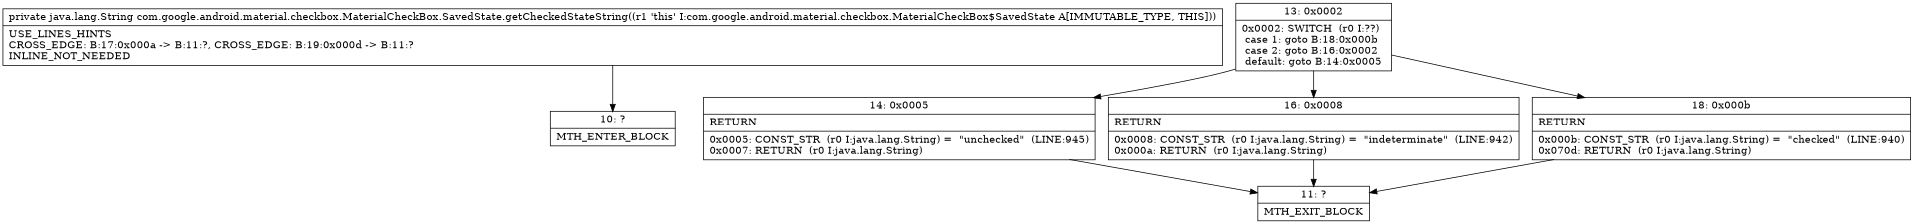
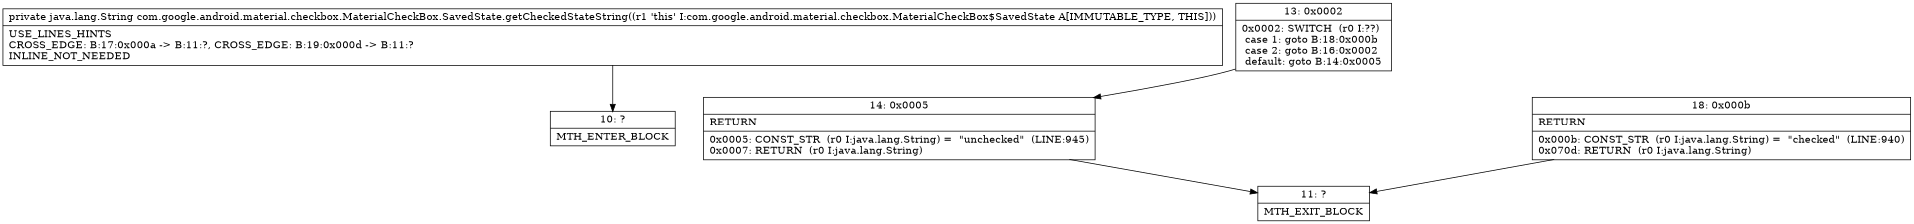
edge "13: 0x0002" -> "18: 0x000b": removed
node "16: 0x0008": removed
